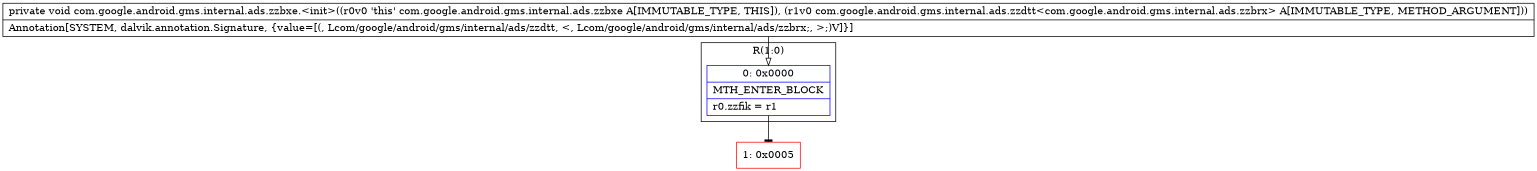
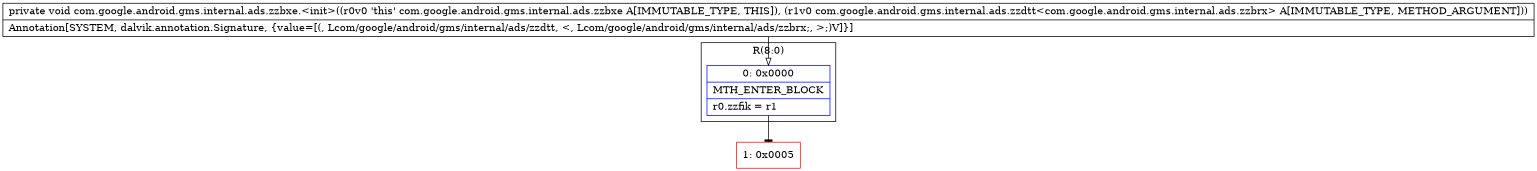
cluster "R(1:0)": label "R(1:0)" -> "R(8:0)"
